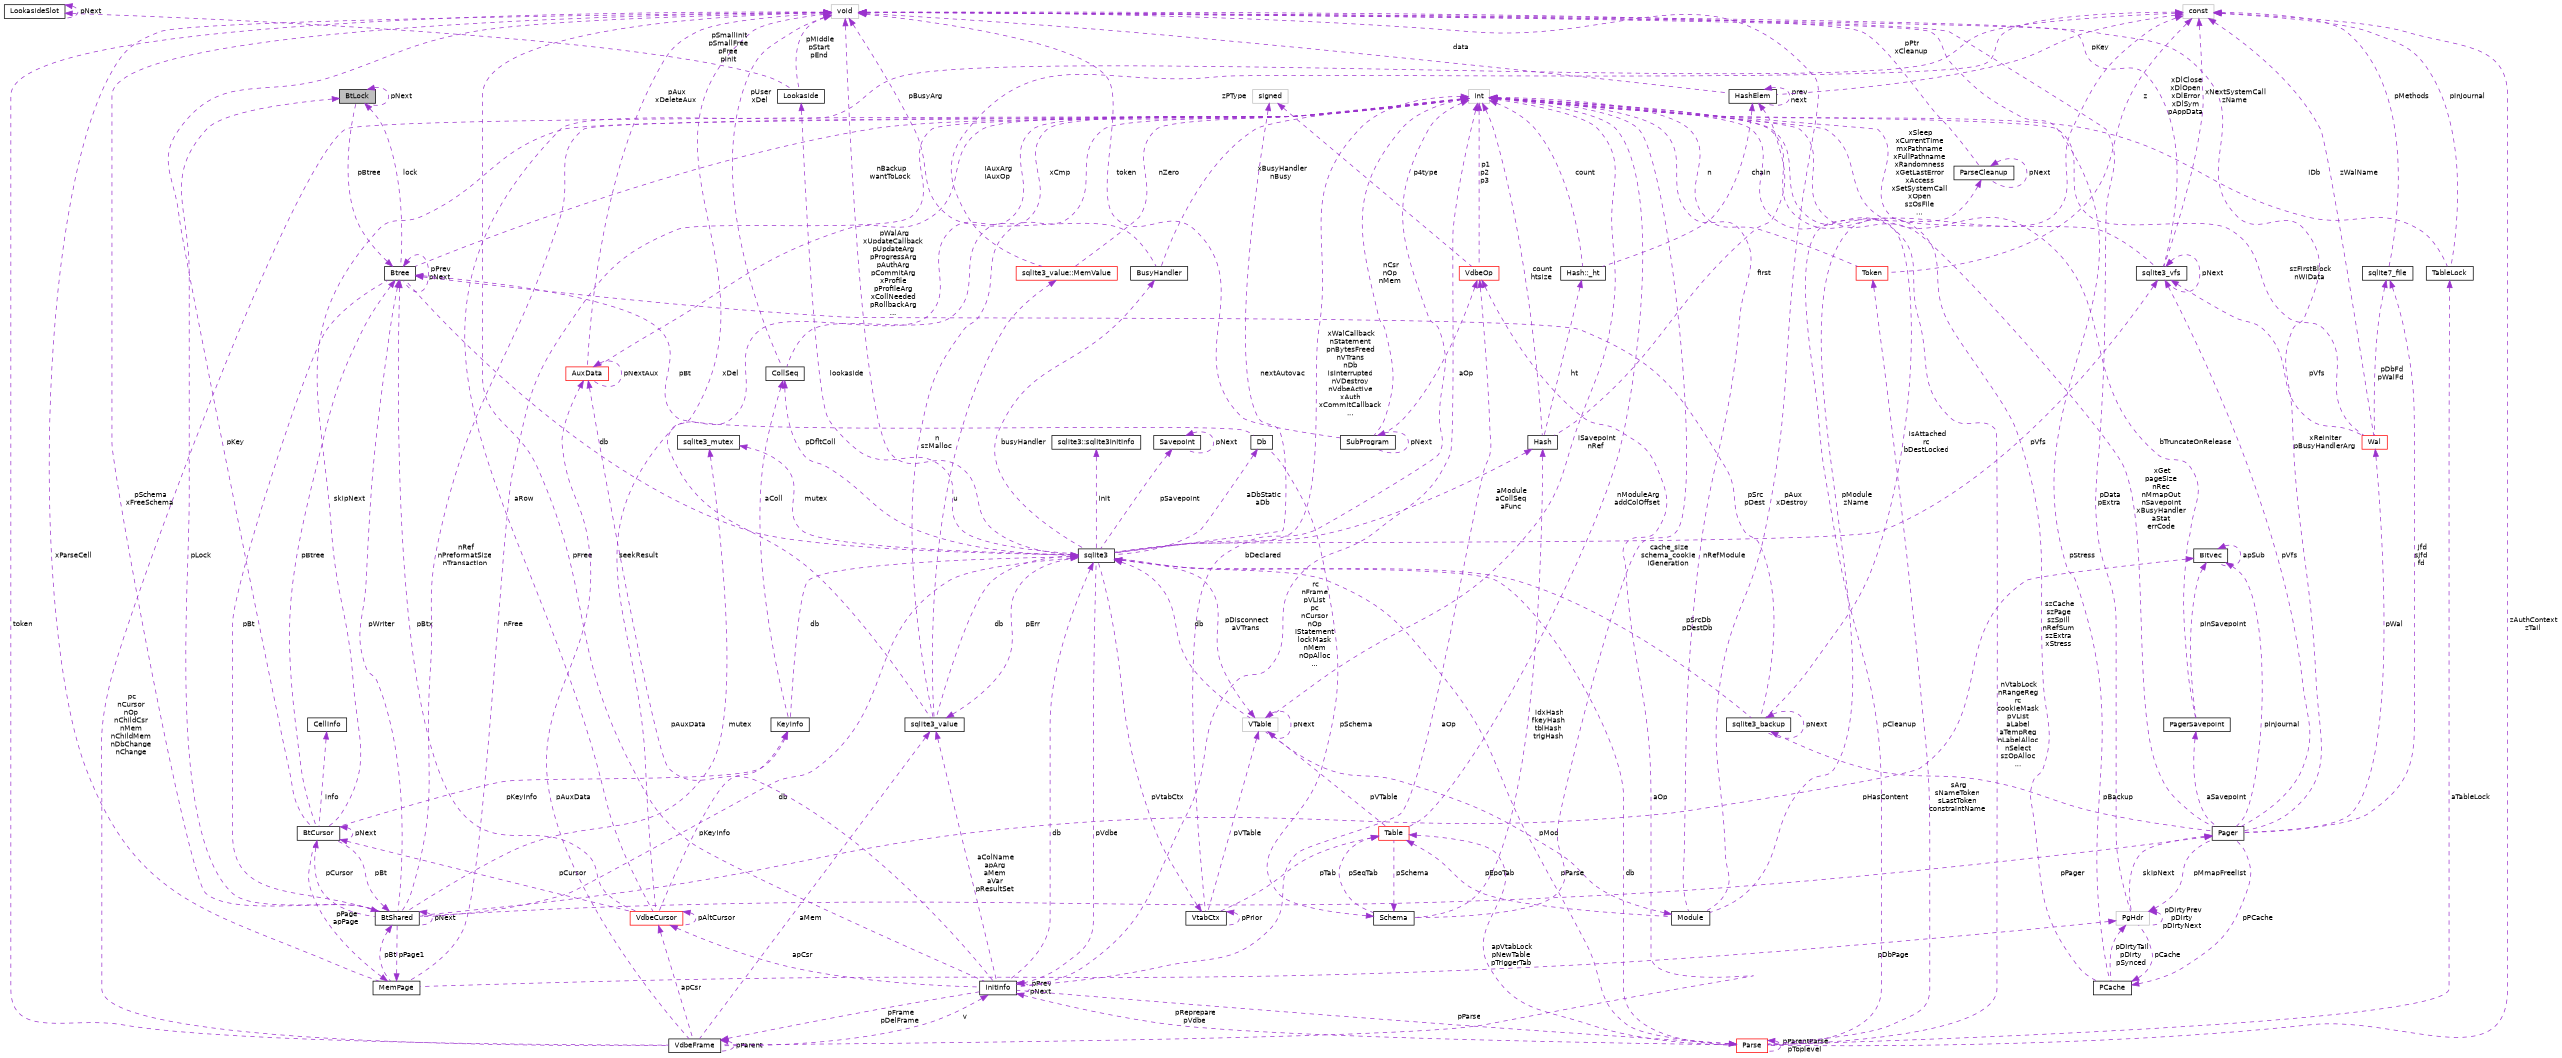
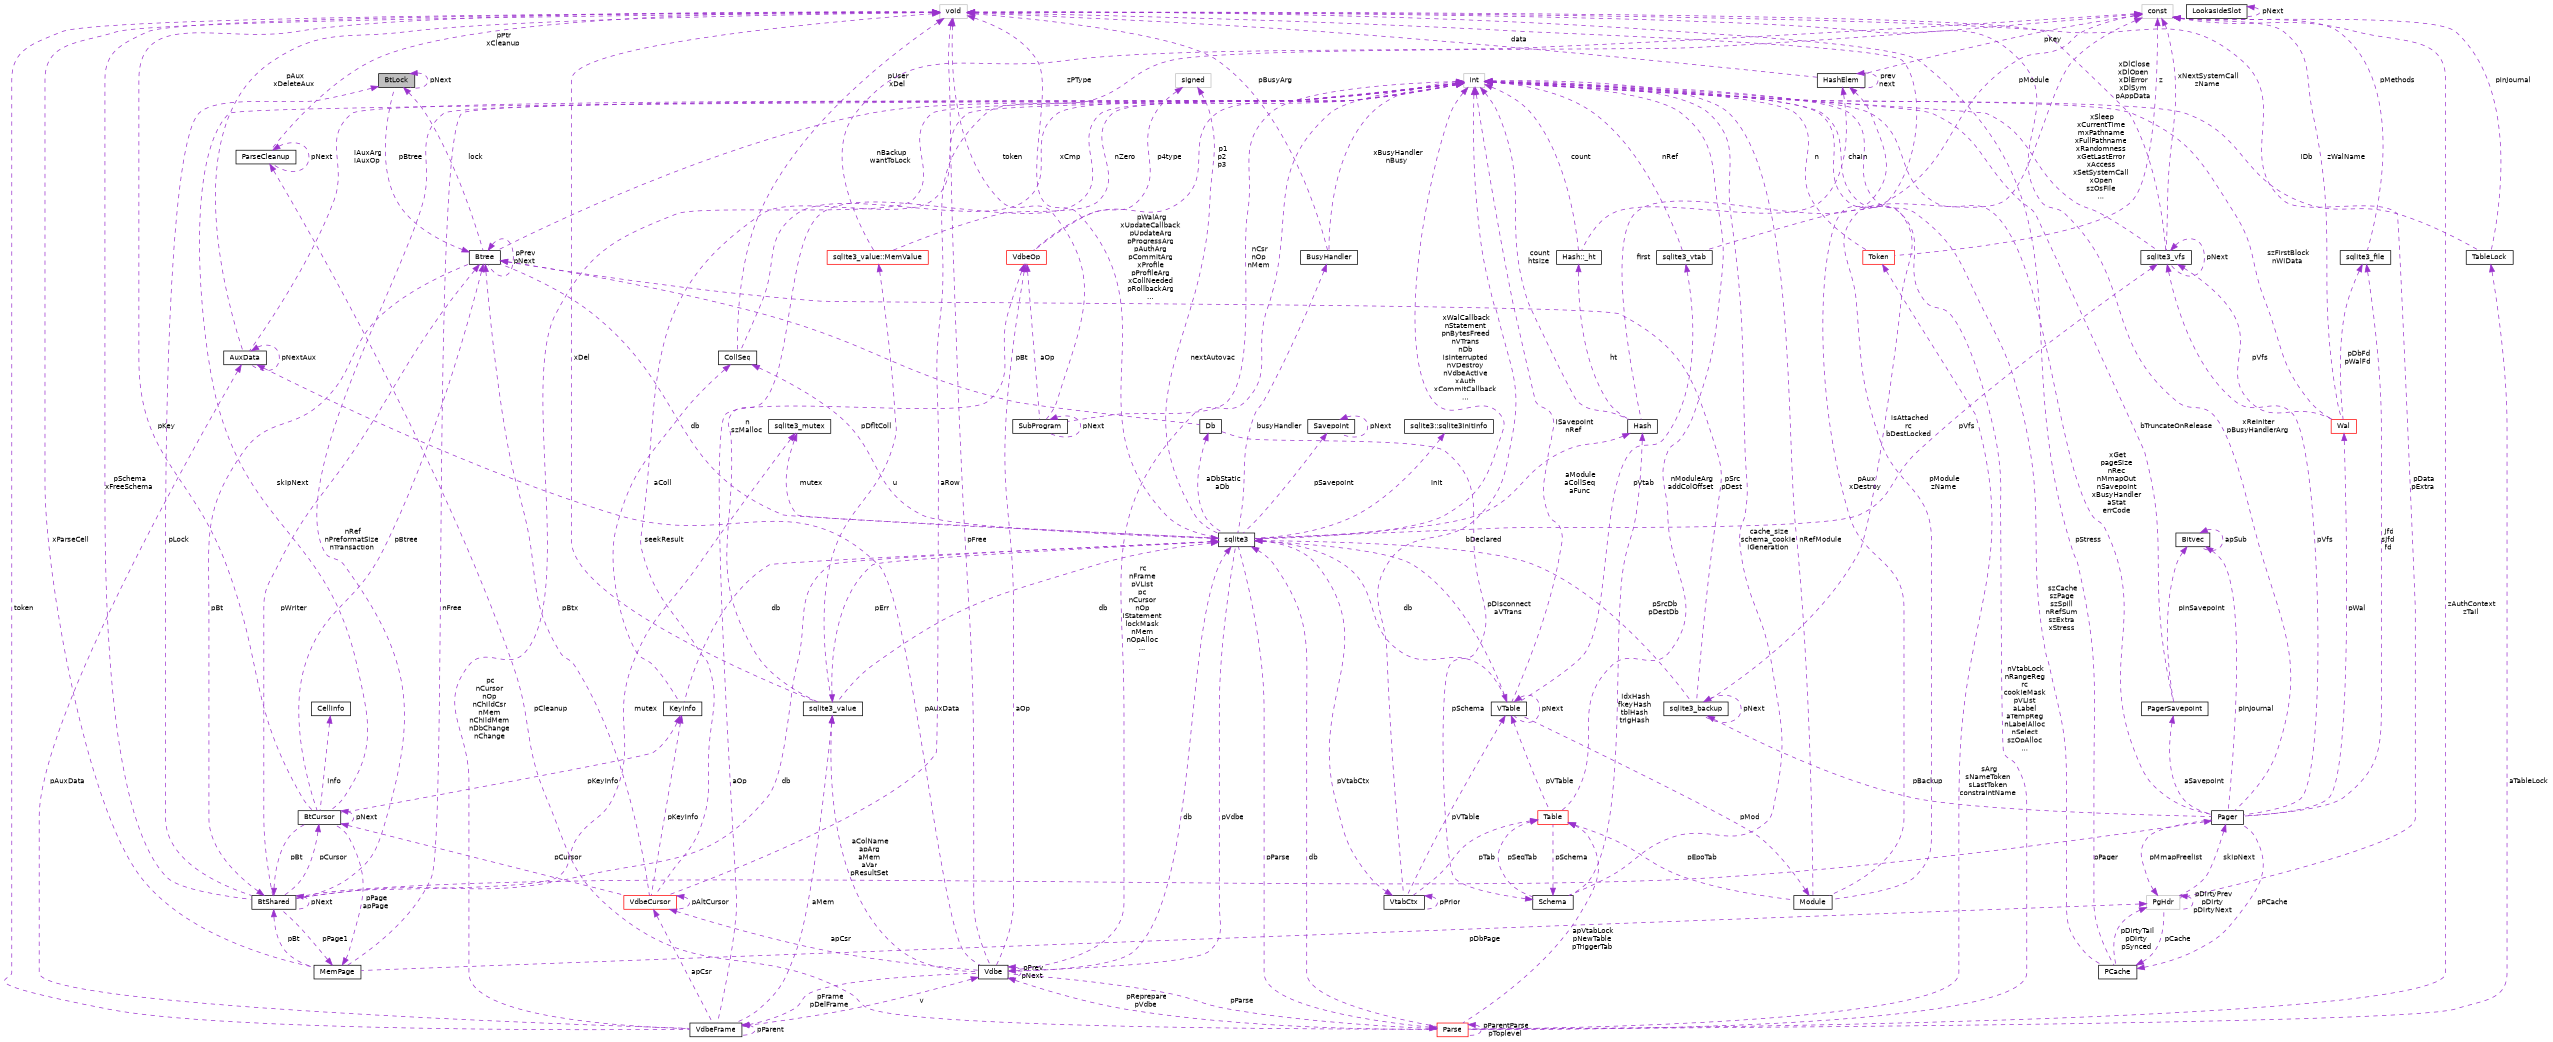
node "Lookaside": removed
node "sqlite3_vtab": added
node "sqlite7_file": label "sqlite7_file" -> "sqlite3_file"
node "AuxData": color red -> black
node "VTable": color grey75 -> black
edge "BtShared" -> "Bitvec": removed, label "pHasContent"
node "InitInfo": label "InitInfo" -> "Vdbe"
